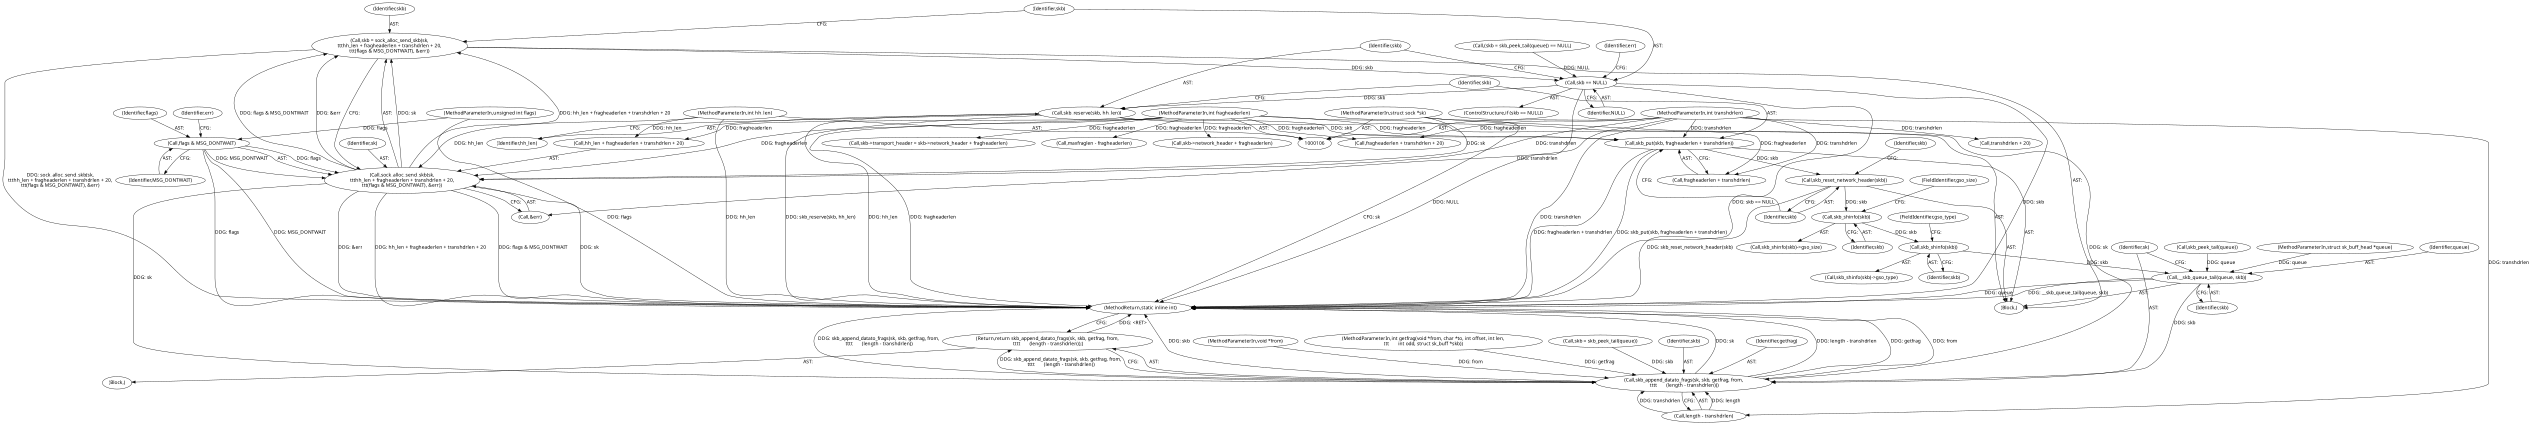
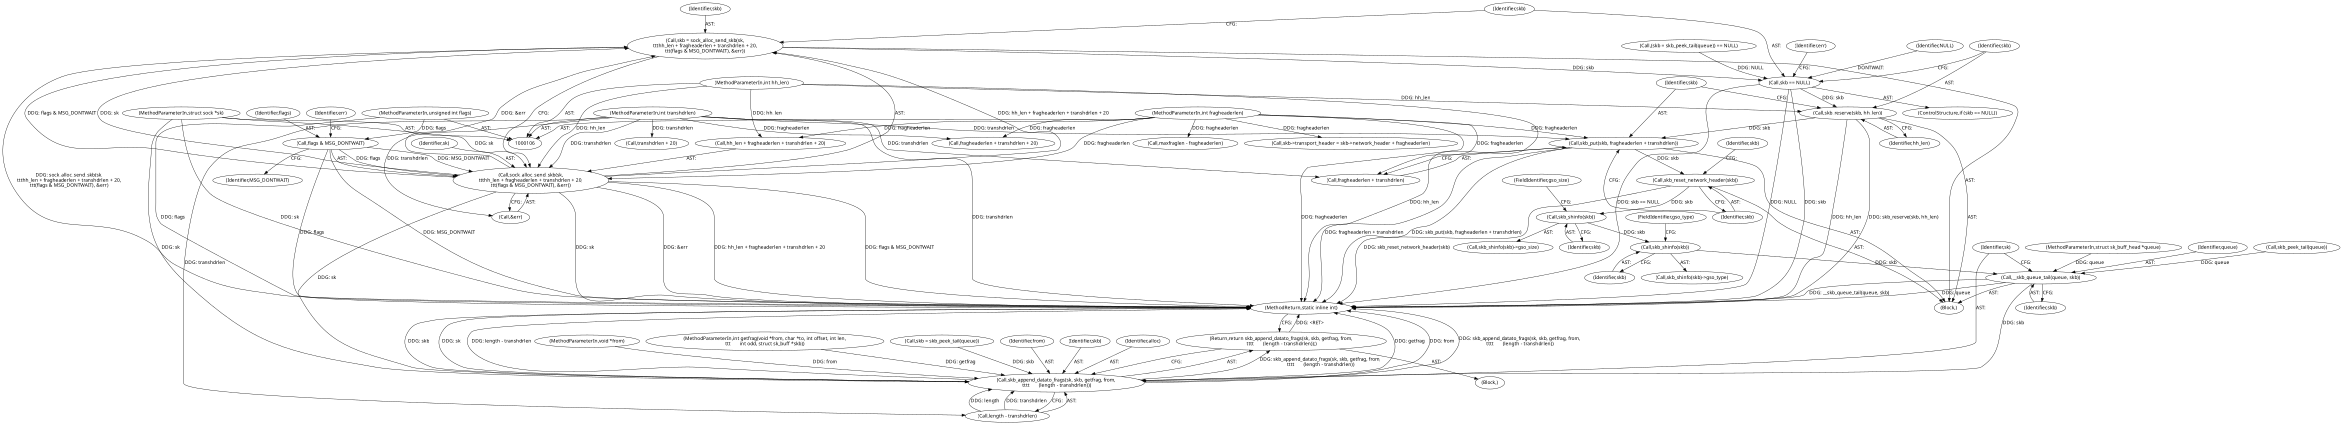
edge "(MethodParameterIn,int hh_len)" -> "(Call,skb_reserve(skb, hh_len))": added, label "DDG: hh_len"
edge "(Call,skb == NULL)" -> "(Identifier,NULL)": removed, label "CFG:"
edge "(Identifier,NULL)" -> "(Call,skb == NULL)": label "AST: " -> "DONTWAIT: "
edge "(MethodParameterIn,unsigned int flags)" -> "1000106": added, label "AST:"
node "(Call,skb->network_header + fragheaderlen)": removed
edge "(Identifier,MSG_DONTWAIT)" -> "(Call,flags & MSG_DONTWAIT)": removed, label "AST:"
edge "(MethodParameterIn,struct sock *sk)" -> "(MethodReturn,static inline int)": label "CFG: sk" -> "DDG: sk"
node "(Identifier,from)": added
node "(Identifier,getfrag)": label "(Identifier,getfrag)" -> "(Identifier,alloc)"
